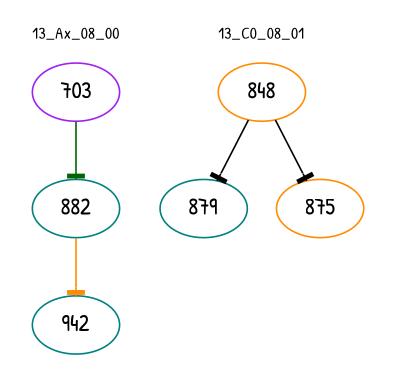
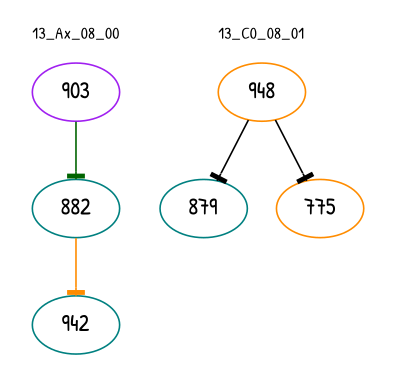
node "703": label "703" -> "903"
node "848": label "848" -> "948"
node "875": label "875" -> "775"
